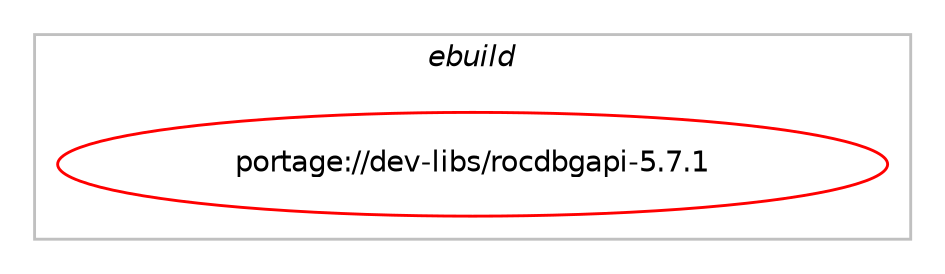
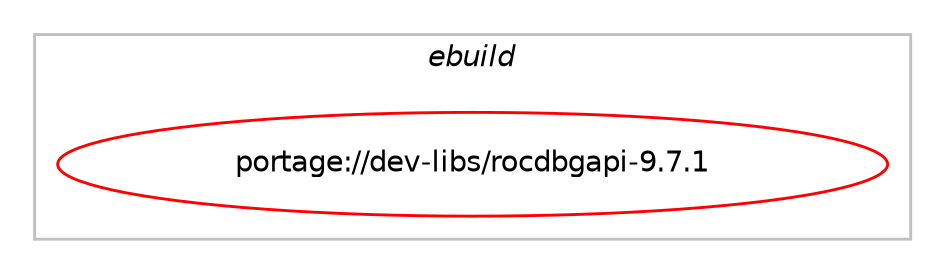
node "portage://dev-libs/rocdbgapi-5.7.1": label "portage://dev-libs/rocdbgapi-5.7.1" -> "portage://dev-libs/rocdbgapi-9.7.1"
